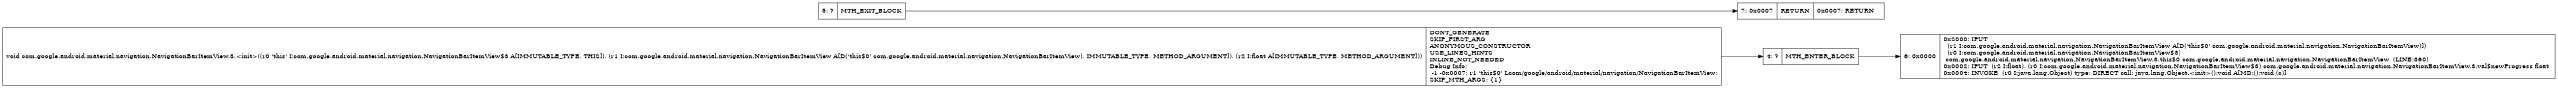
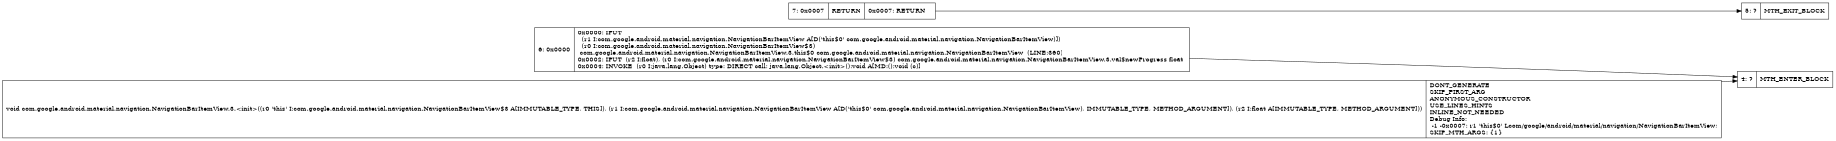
edge "5: ?" -> "7: 0x0007": reversed
node "6: 0x0000": text "0x2000: IPUT" -> "0x0000: IPUT"
edge "4: ?" -> "6: 0x0000": reversed
